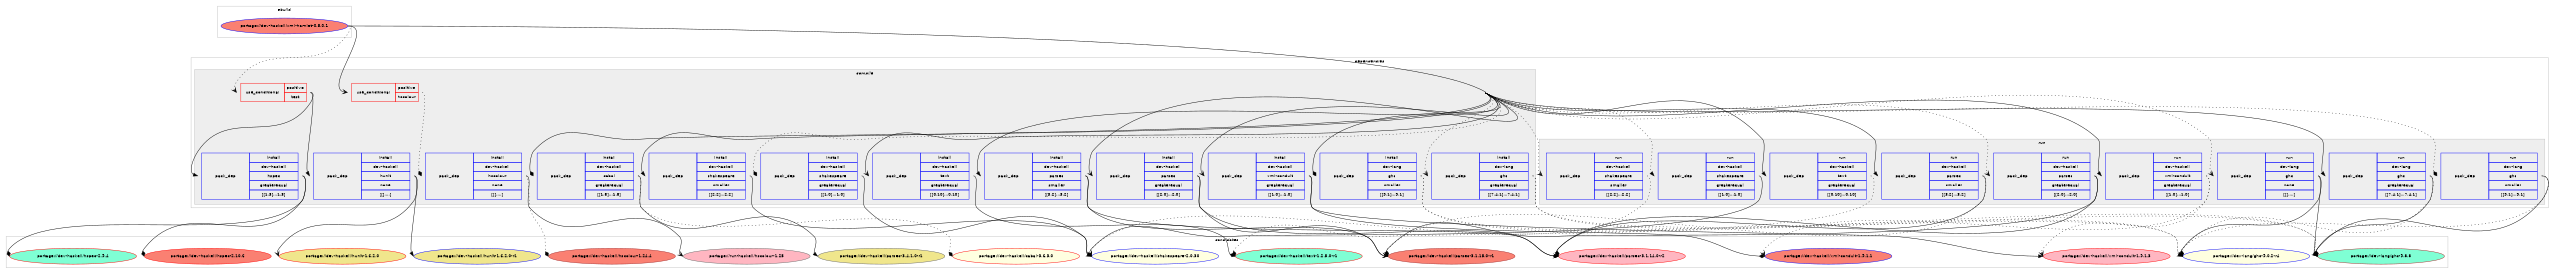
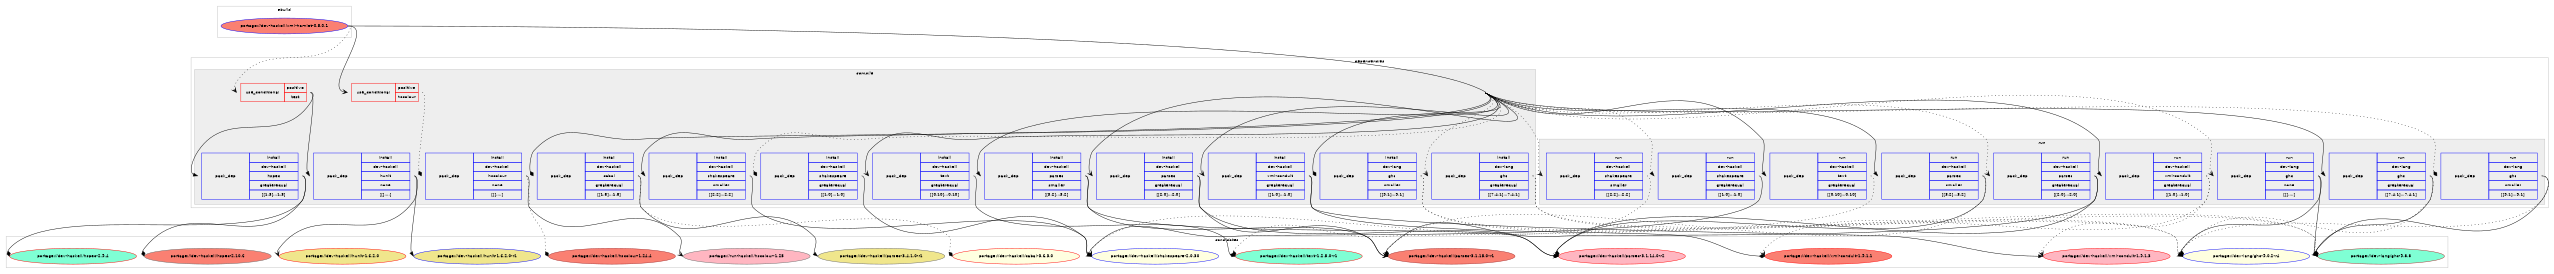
node "portage://dev-haskell/hspec-2.10.6": color red -> gray40
node "portage://dev-haskell/xml-conduit-1.9.1.1": color blue -> red
